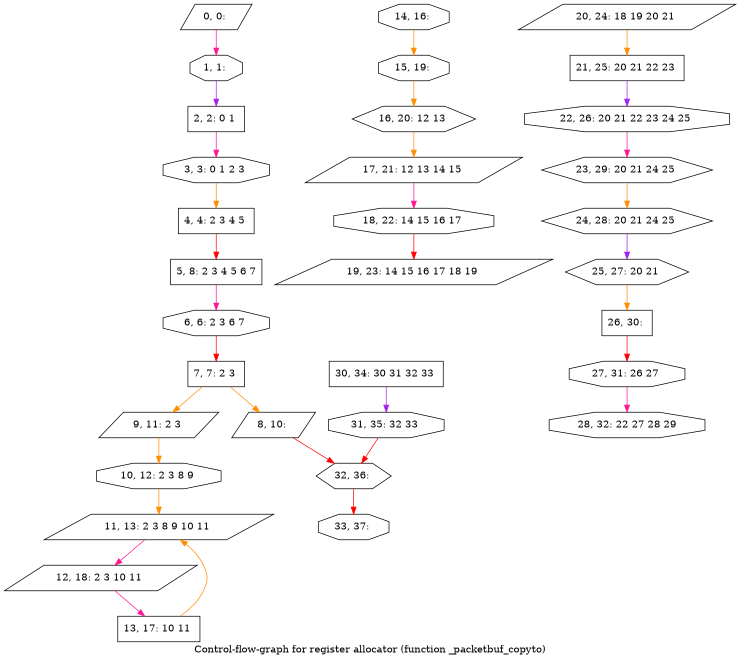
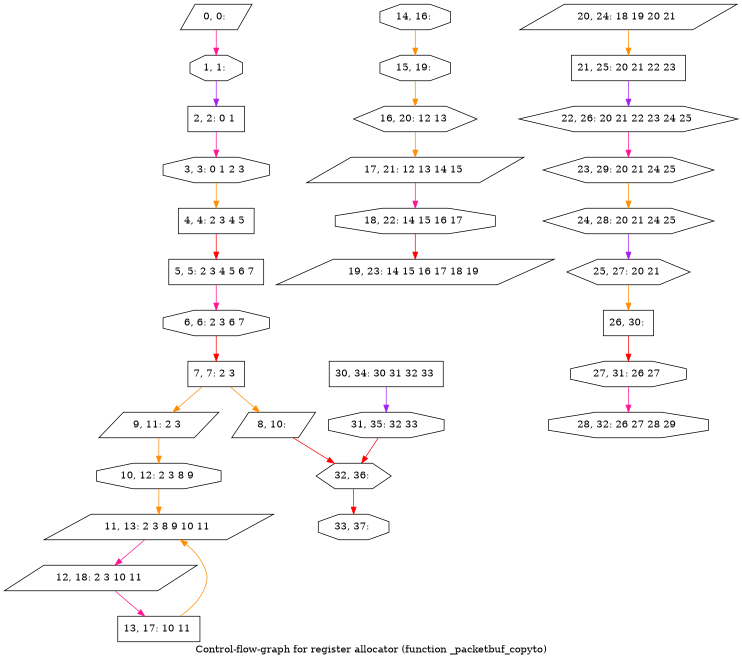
node "22, 26: 20 21 22 23 24 25": shape octagon -> hexagon
node "5, 8: 2 3 4 5 6 7": label "5, 8: 2 3 4 5 6 7" -> "5, 5: 2 3 4 5 6 7"
node "28, 32: 22 27 28 29": label "28, 32: 22 27 28 29" -> "28, 32: 26 27 28 29"
